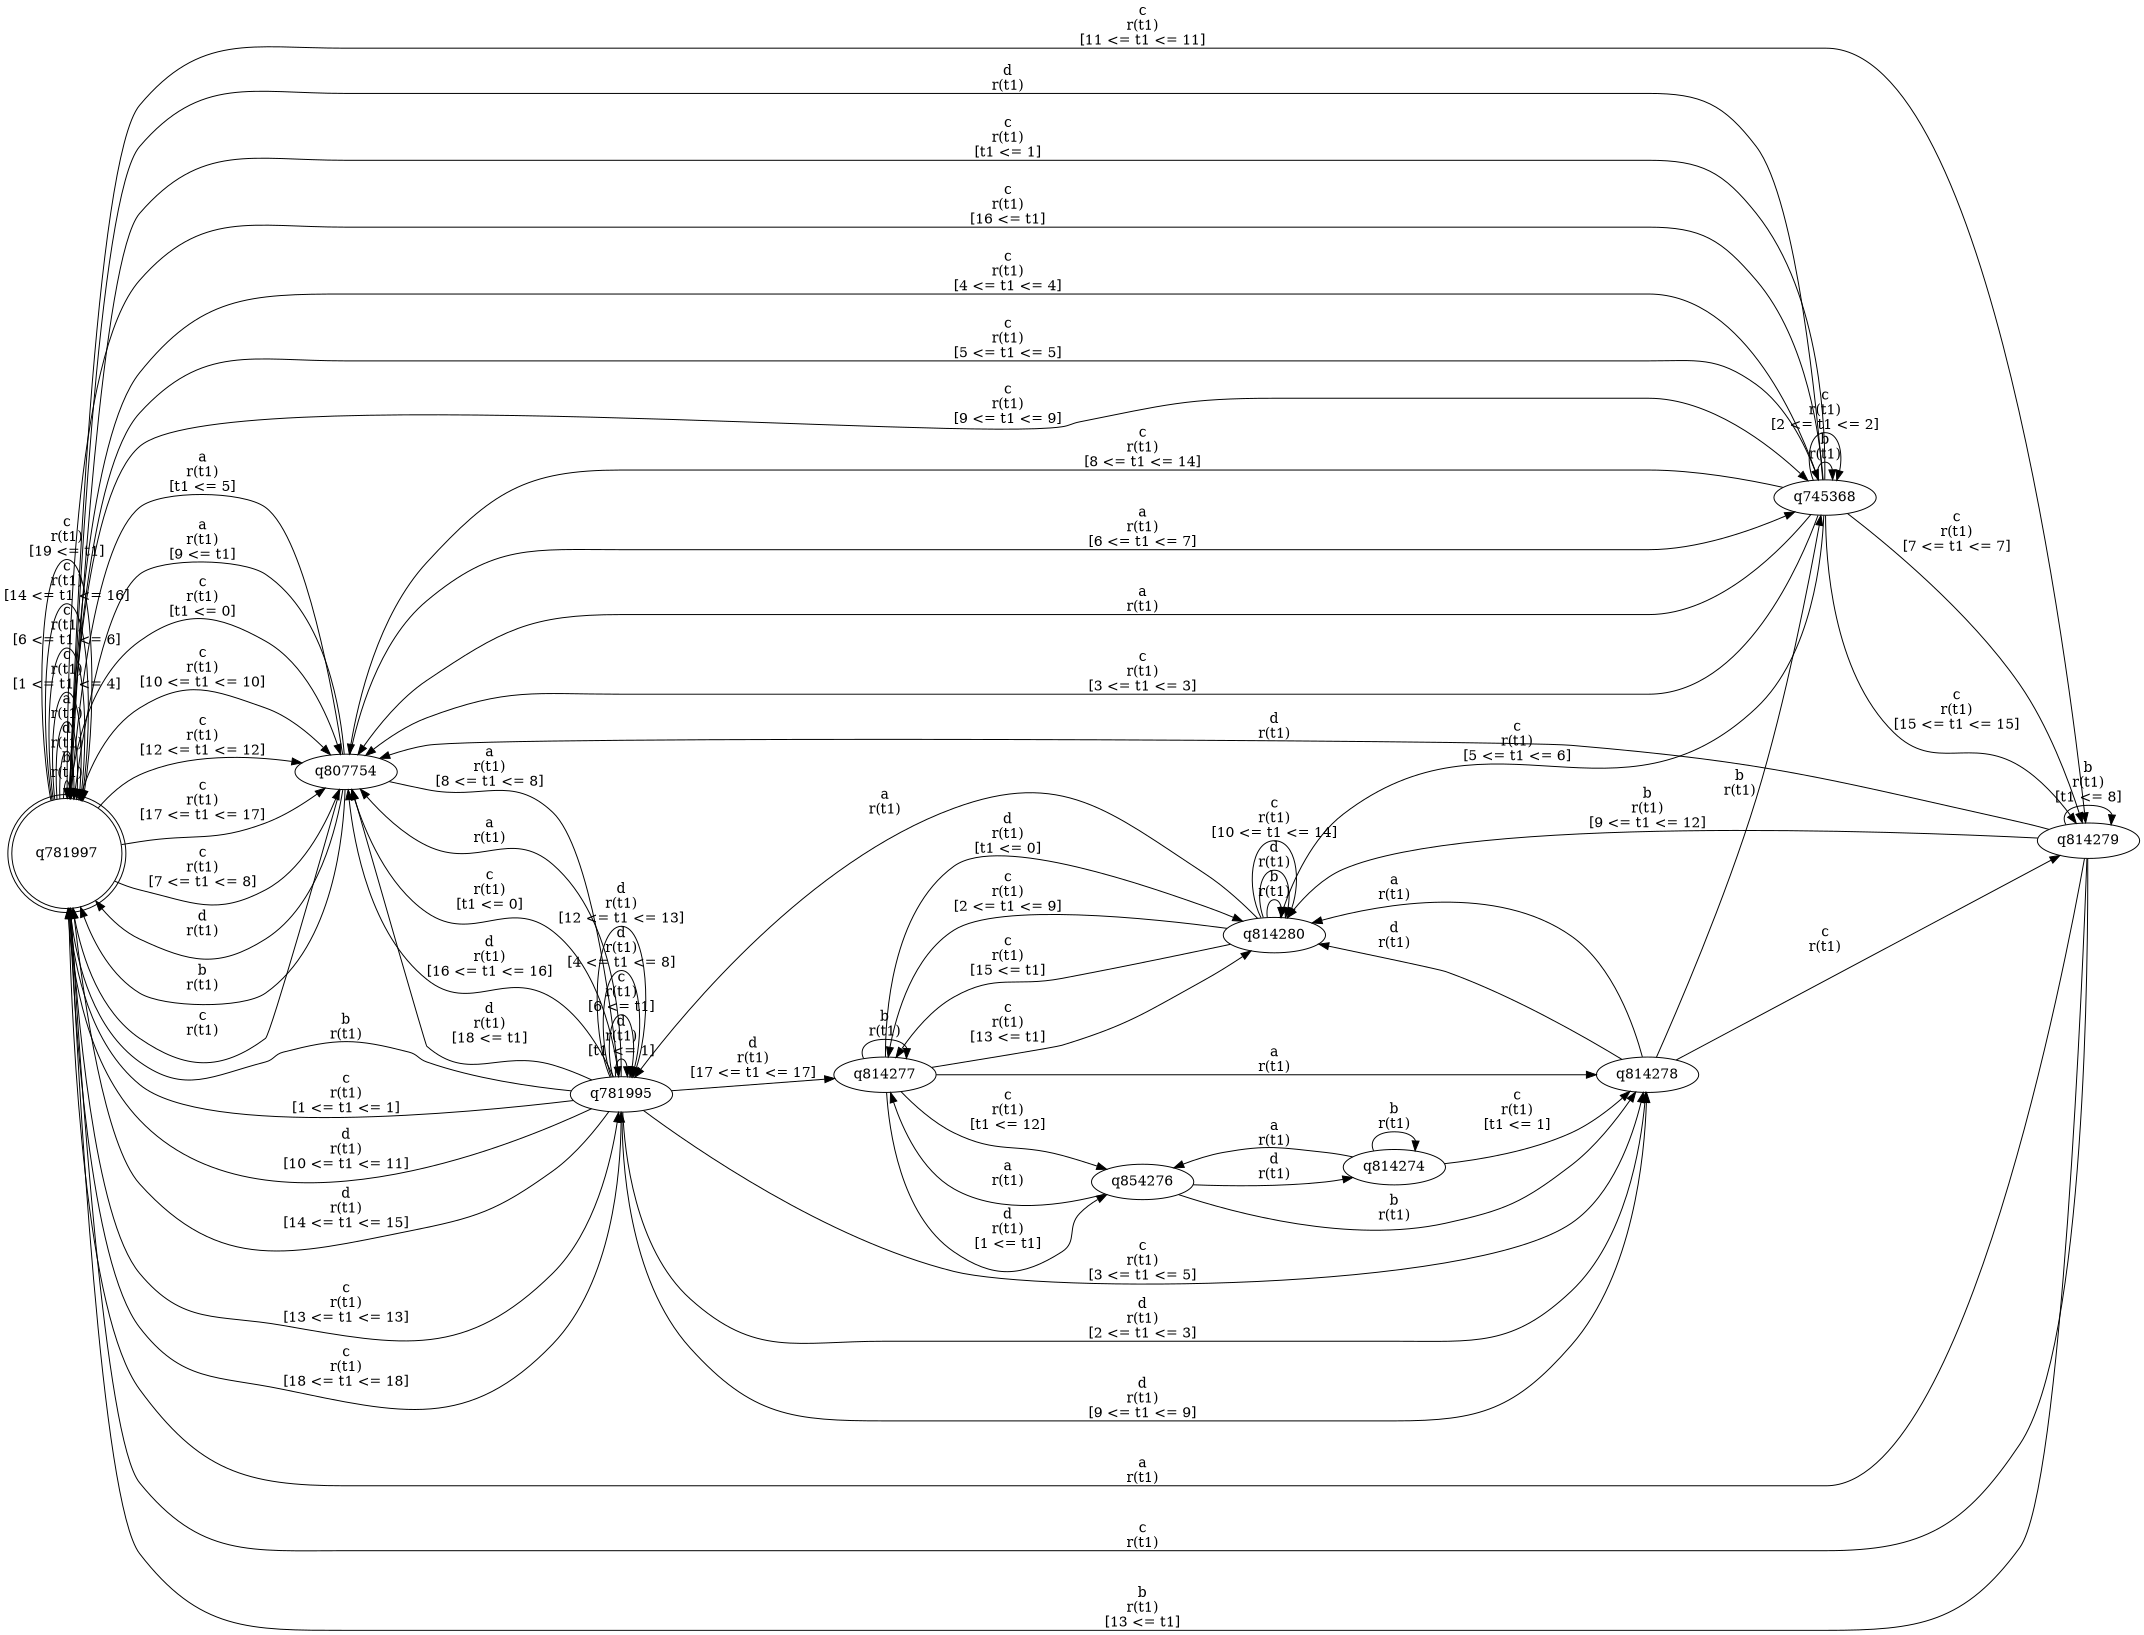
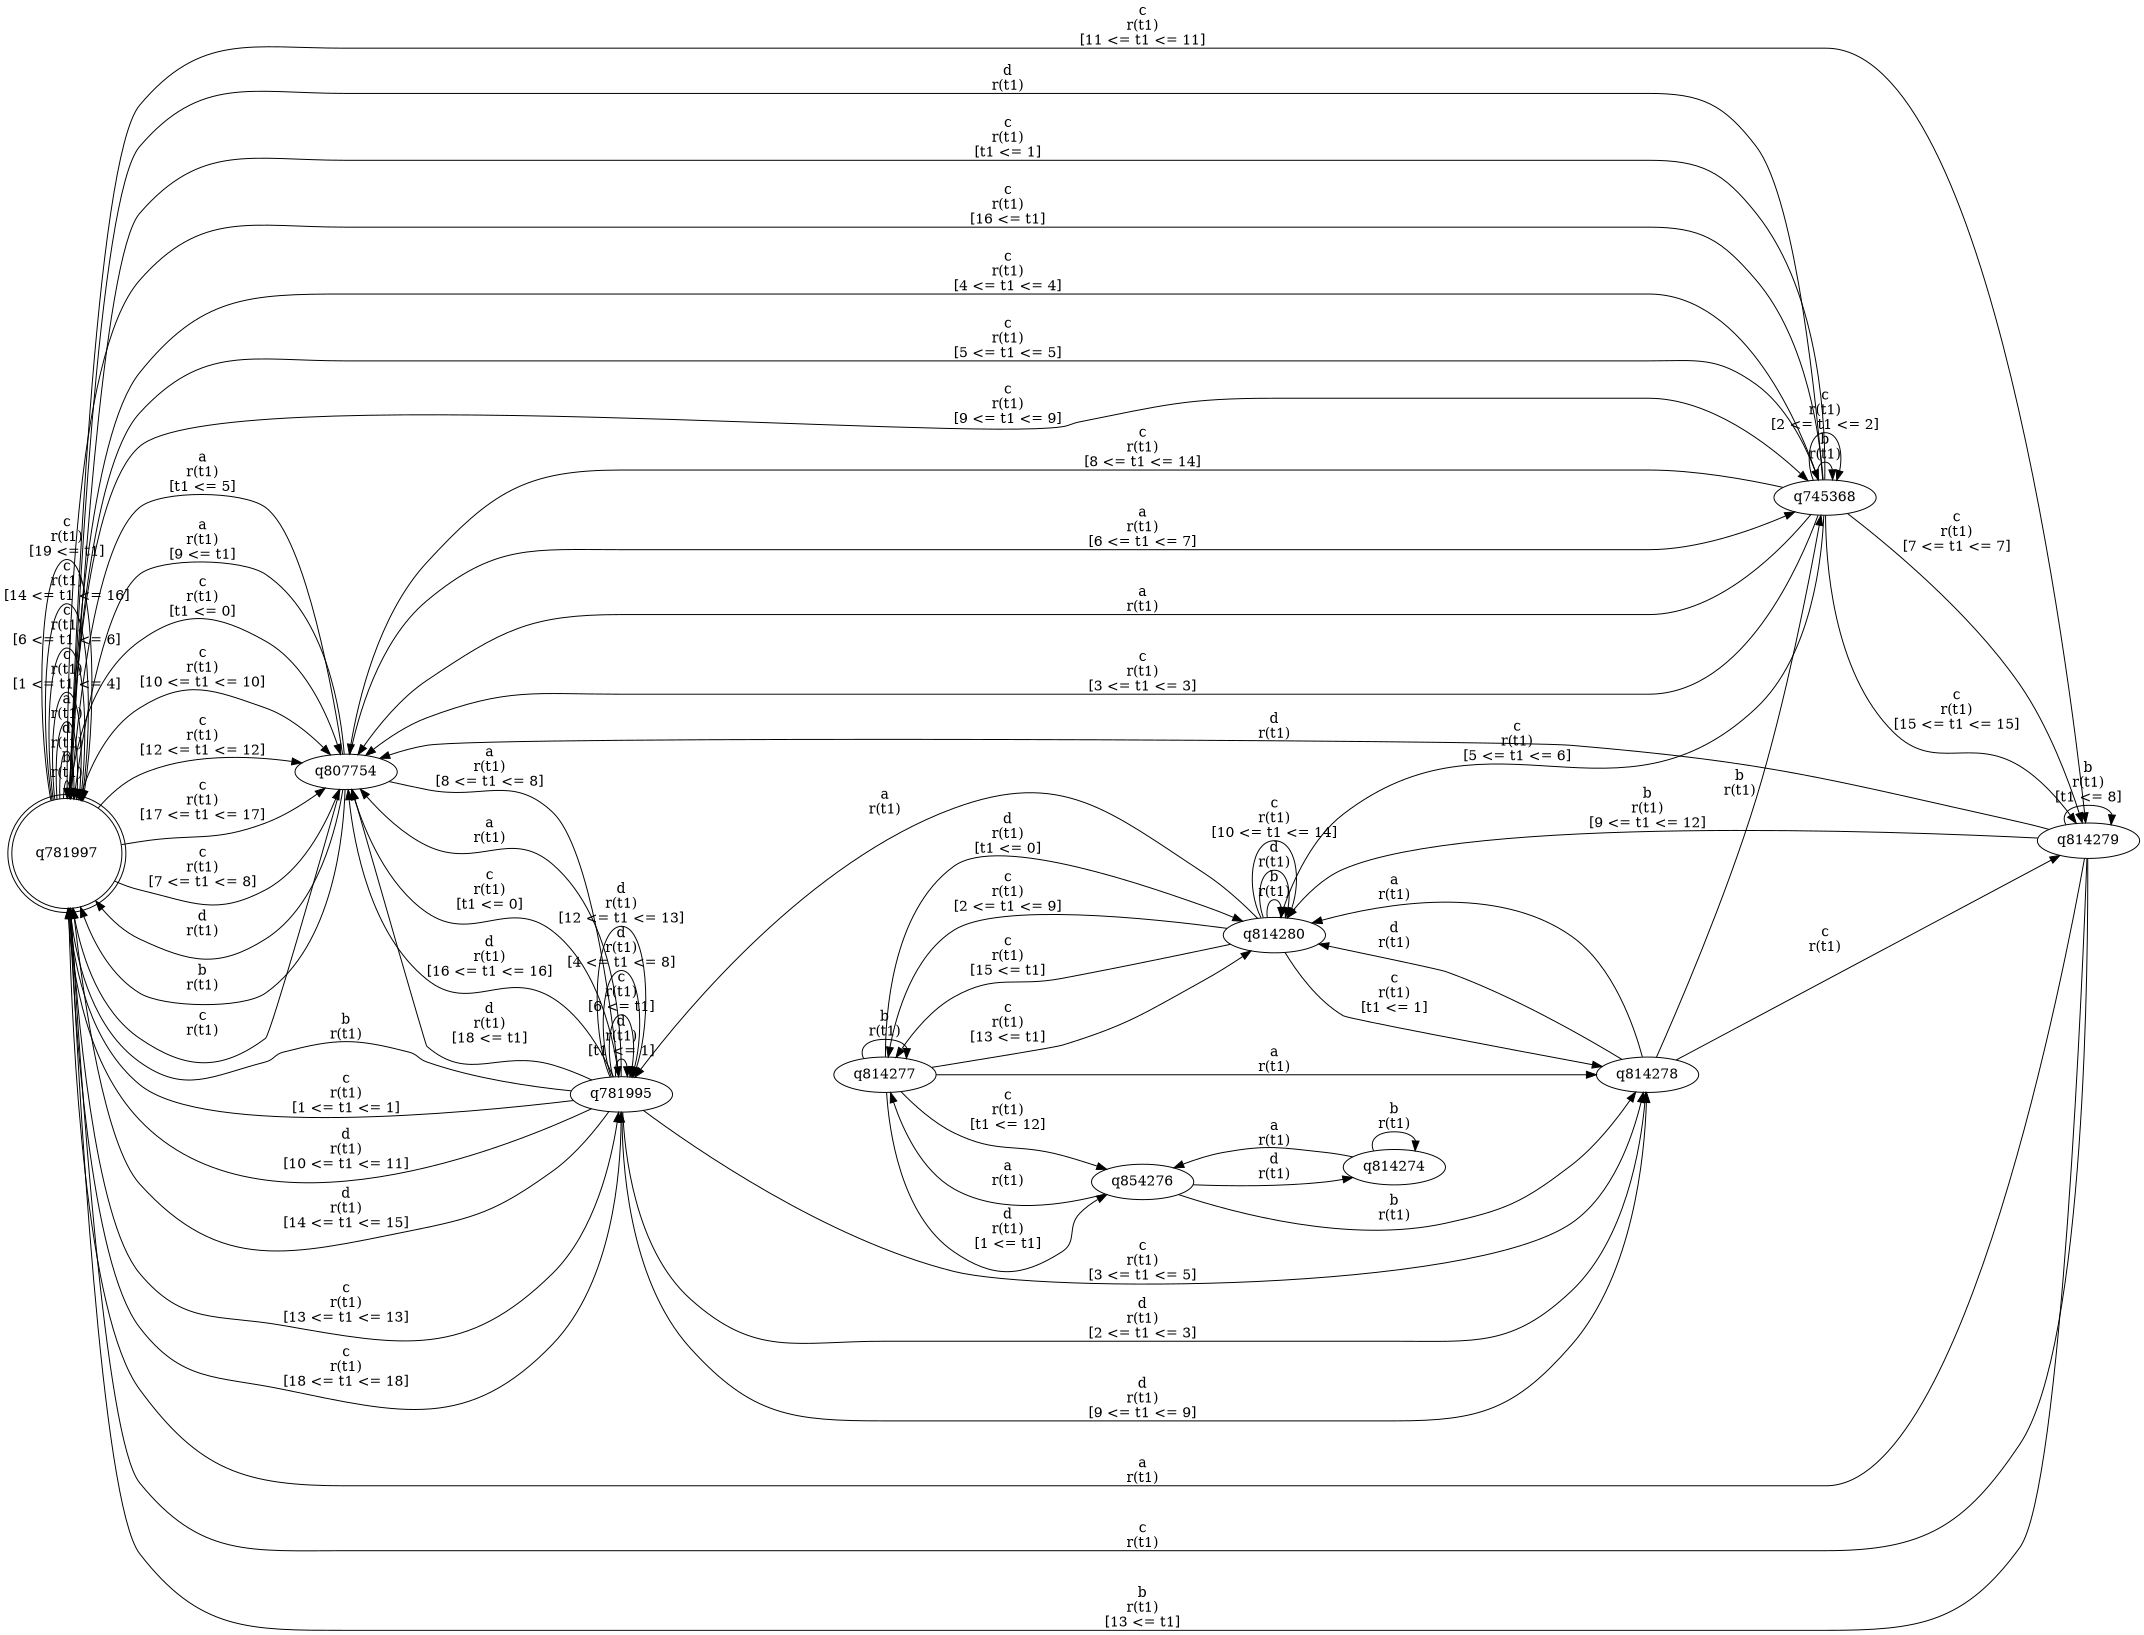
edge "q781995" -> "q814277": removed, label "d r(t1) [17 <= t1 <= 17]"
edge "q814274" -> "q814278": now "q814280" -> "q814278"
